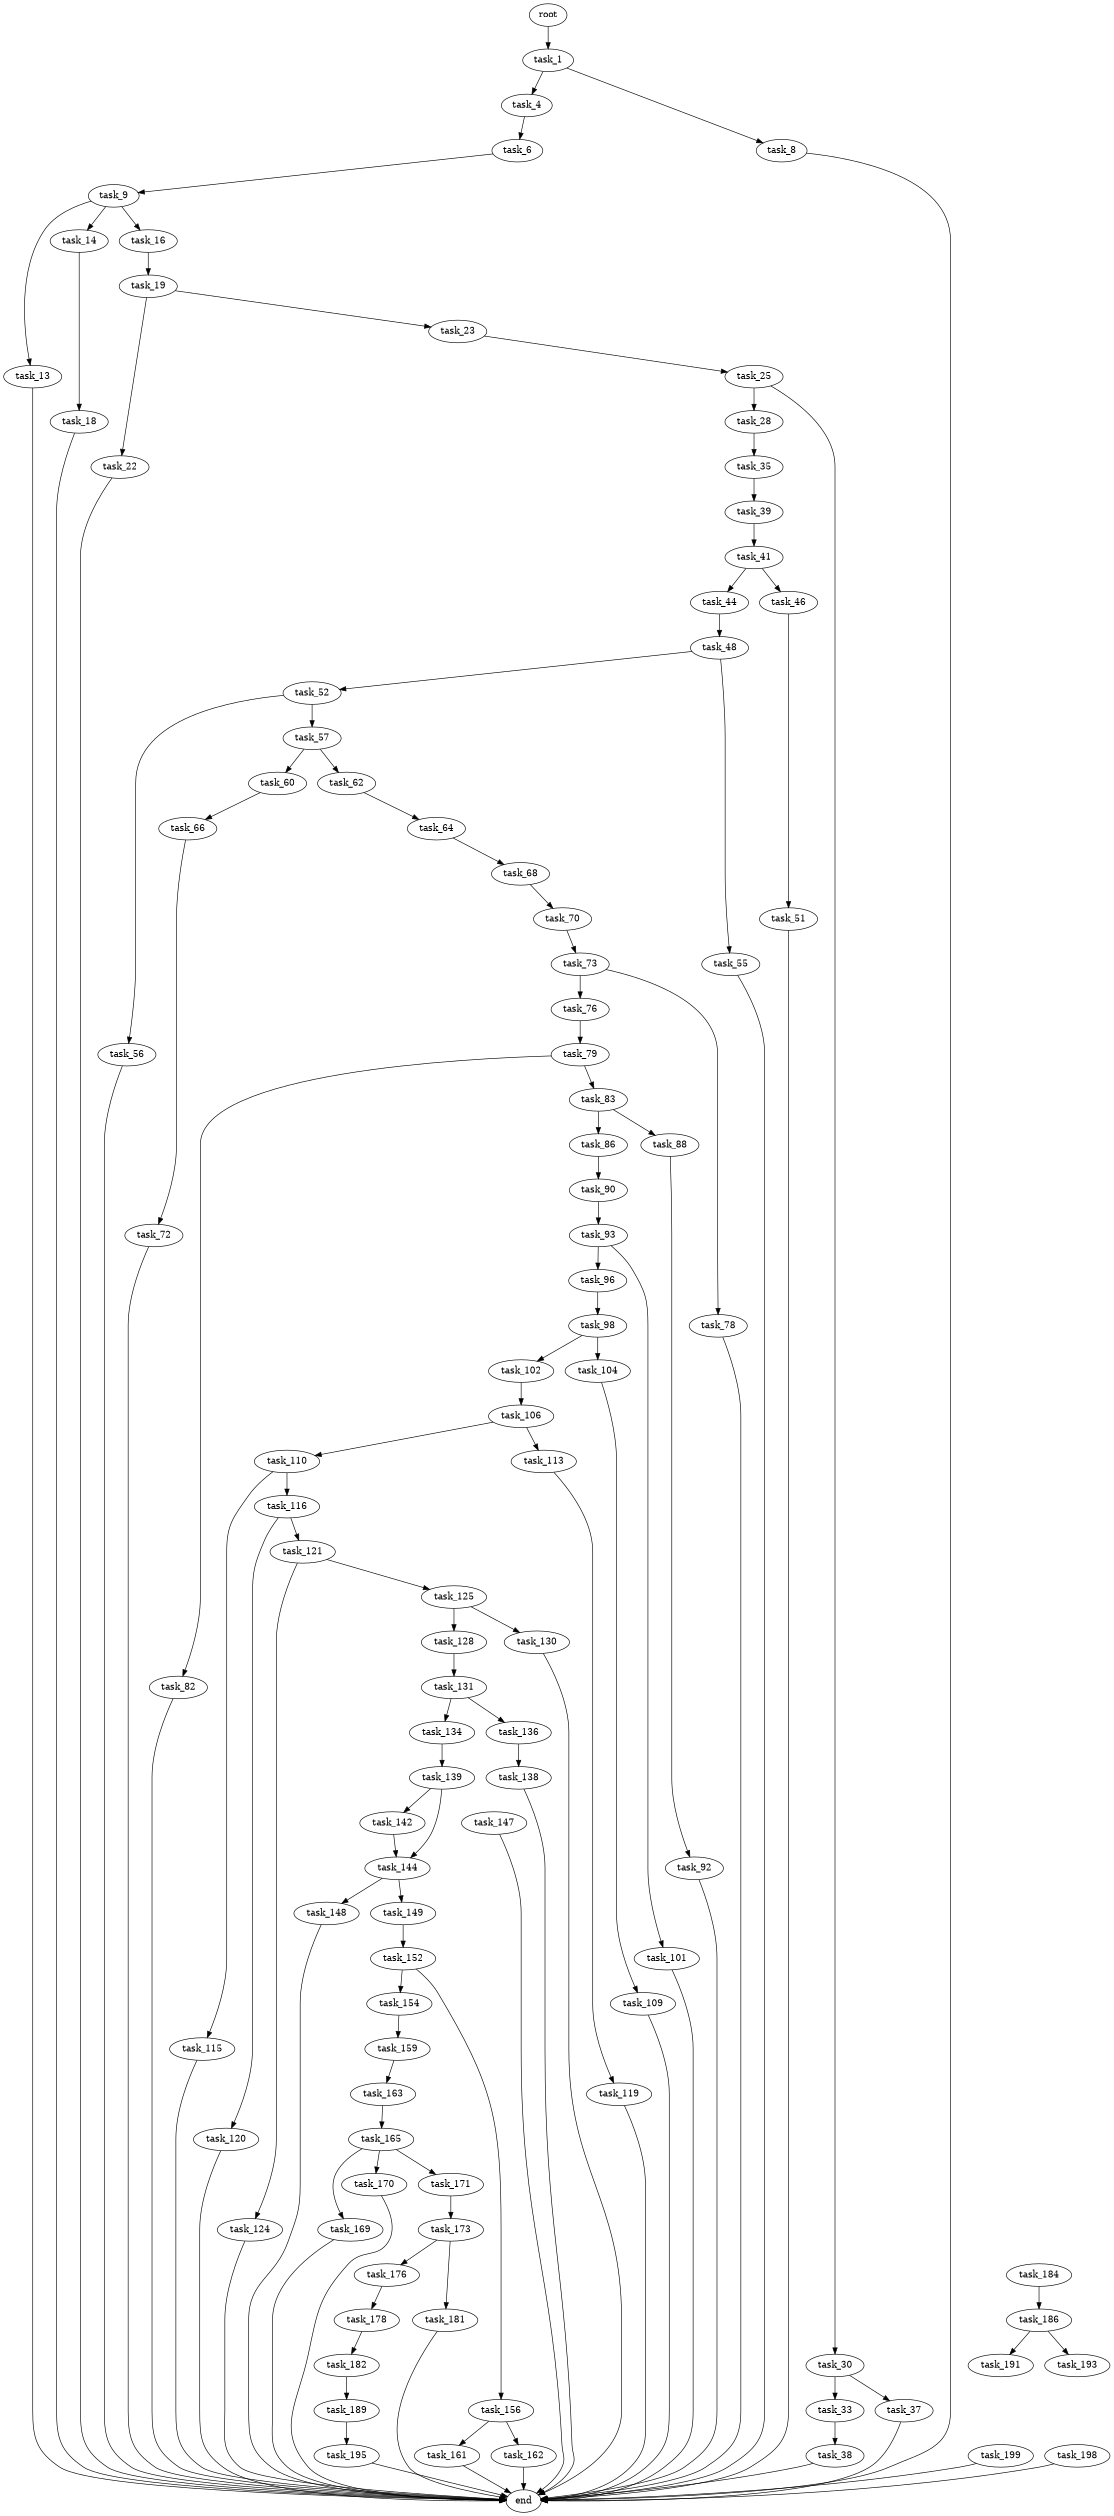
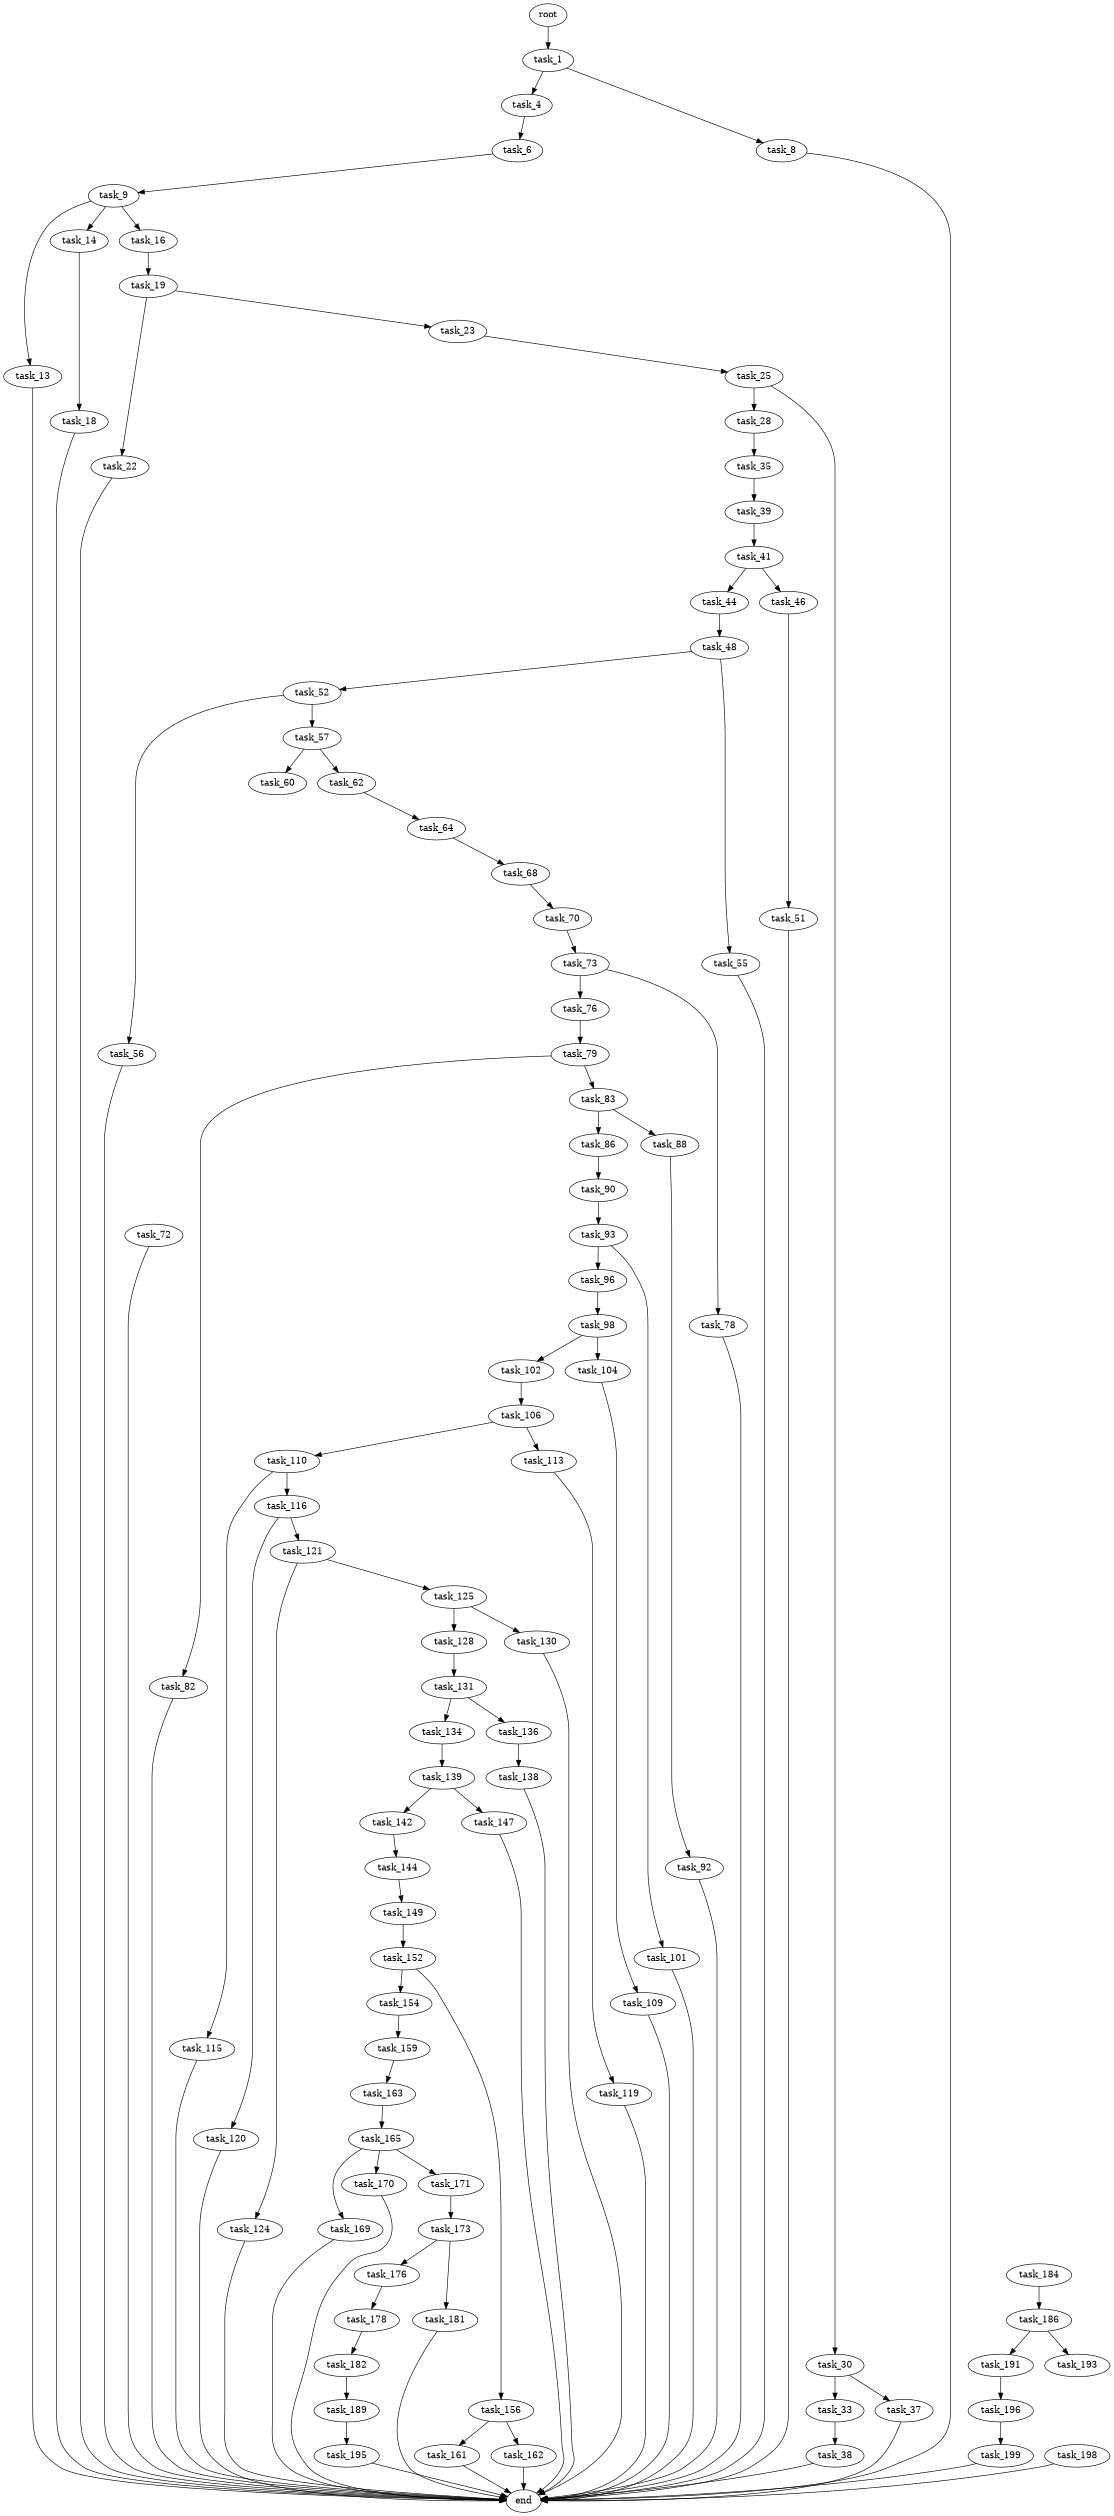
node "task_66": removed
edge "task_139" -> "task_144": now "task_139" -> "task_147"
node "task_148": removed
node "task_196": added
